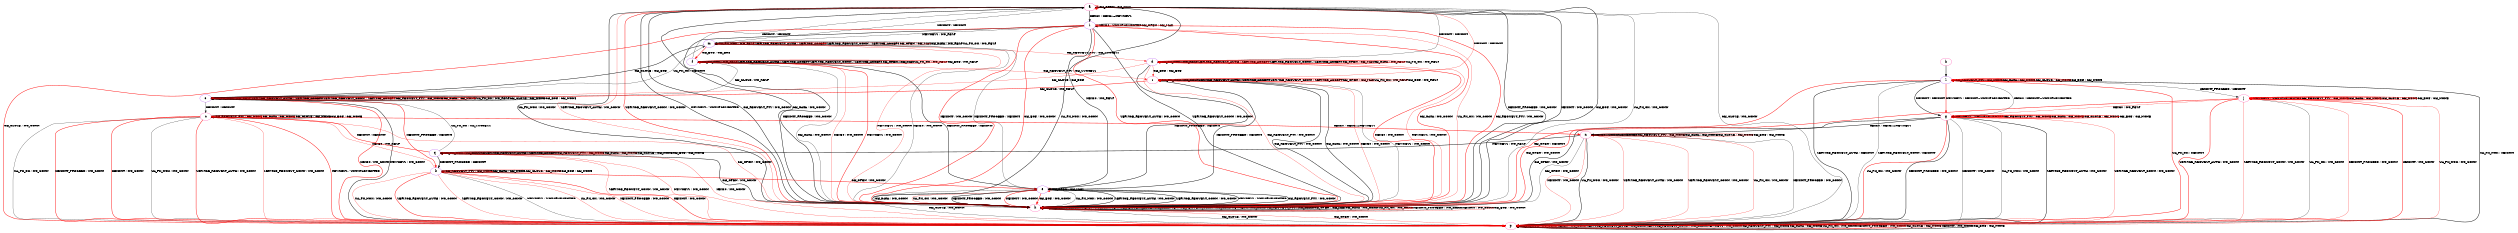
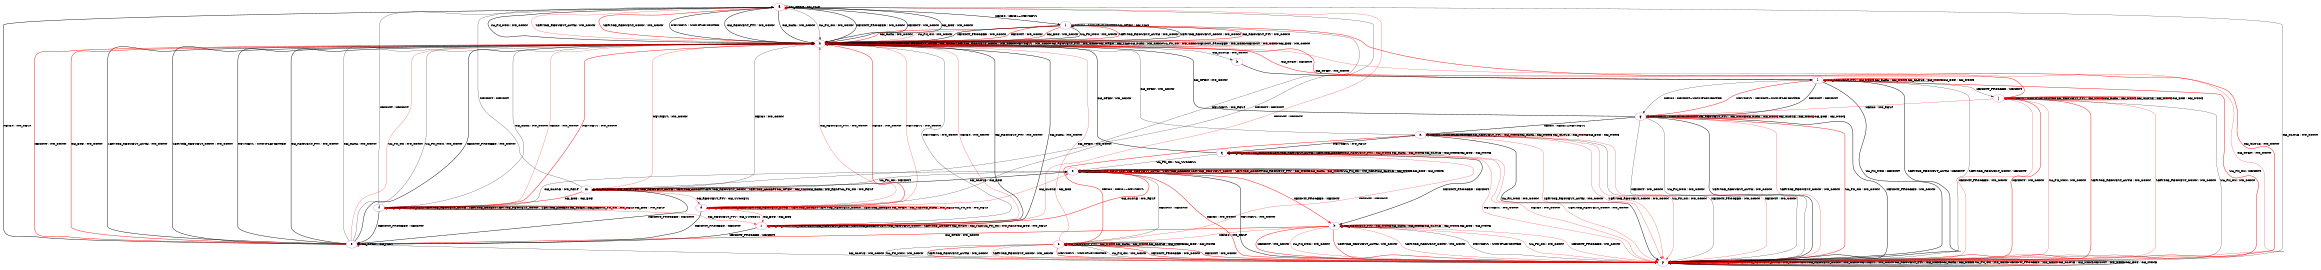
edge "m" -> "e": style solid -> bold
edge "q" -> "c": style bold -> solid
edge "k" -> "p": now "k" -> "h"
